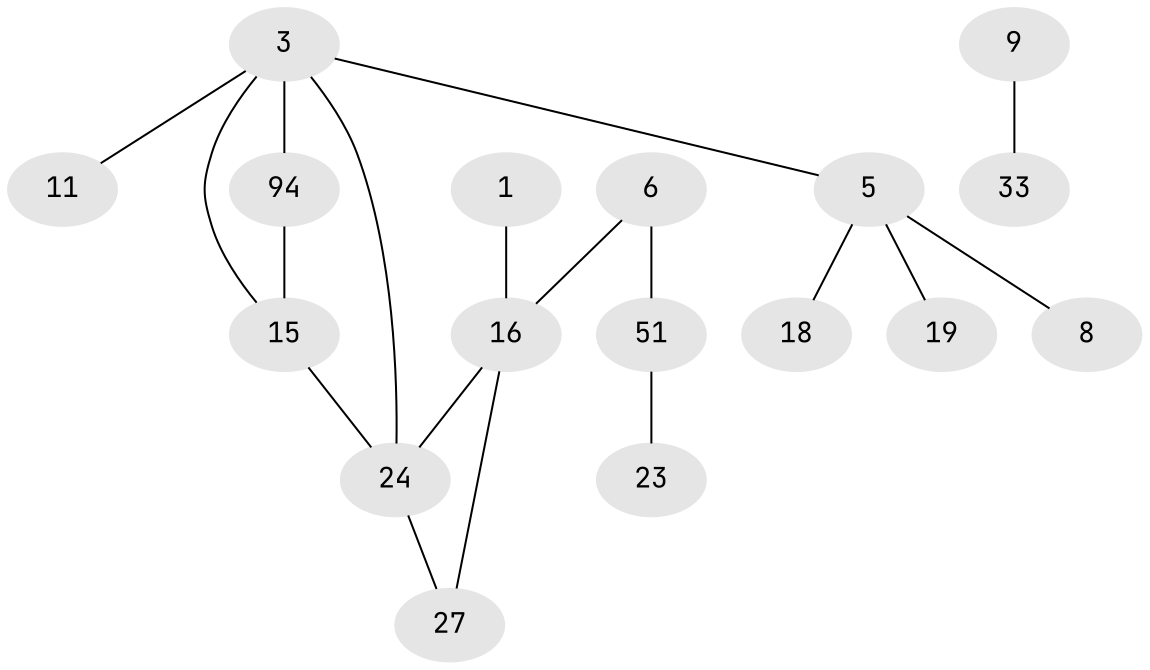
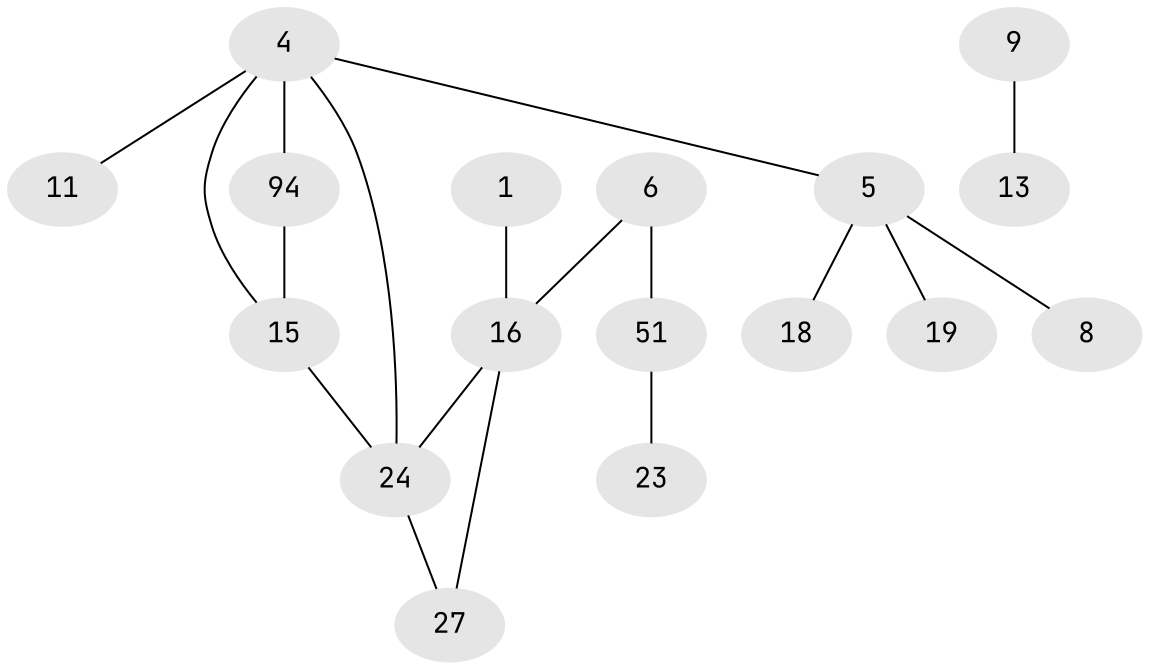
node "3": label "3" -> "4"
node "33": label "33" -> "13"
